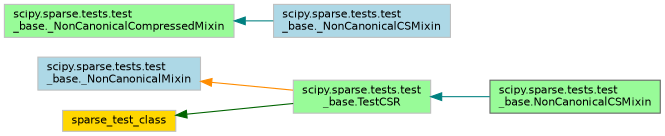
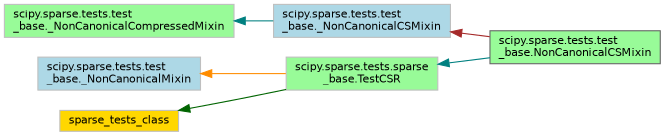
edge "scipy.sparse.tests.test _base.NonCanonicalCSMixin" -> "scipy.sparse.tests.test _base._NonCanonicalCSMixin": added
node "scipy.sparse.tests.test _base.TestCSR": label "scipy.sparse.tests.test _base.TestCSR" -> "scipy.sparse.tests.sparse _base.TestCSR"
node "sparse_test_class": label "sparse_test_class" -> "sparse_tests_class"
